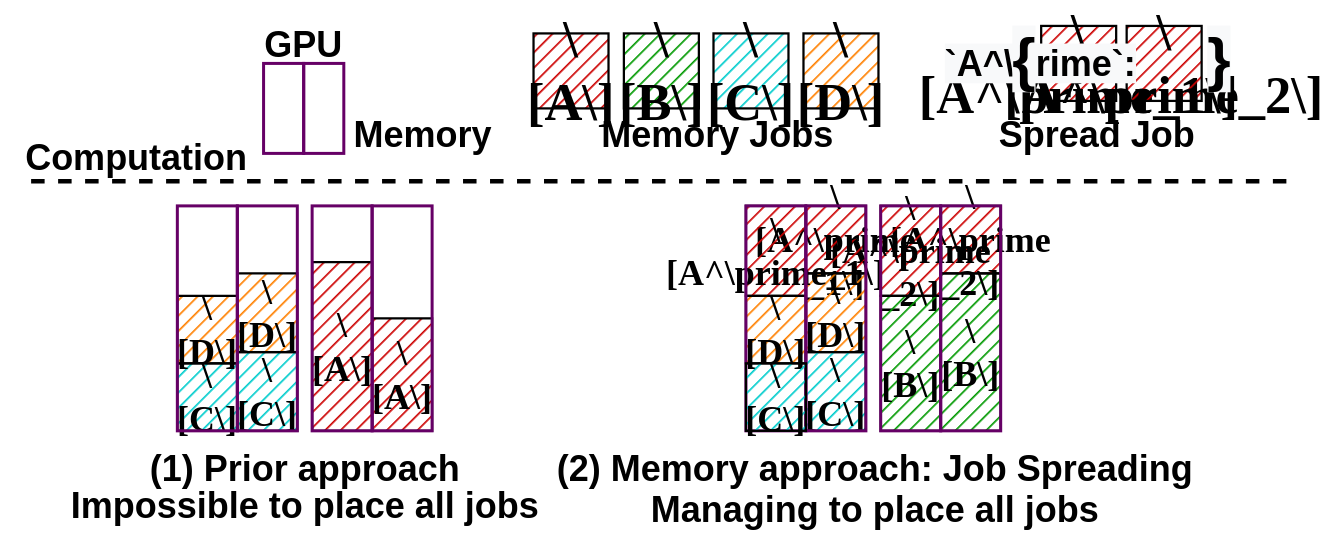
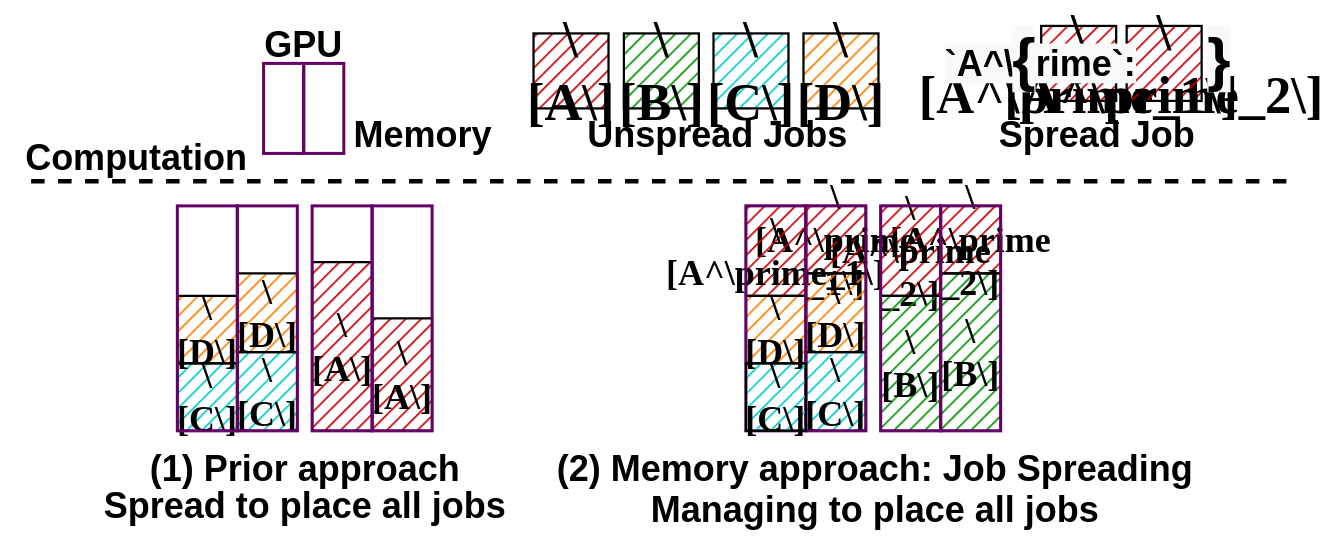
node "Memory Jobs": label "Memory Jobs" -> "Unspread Jobs"
node "Impossible to place all jobs": label "Impossible to place all jobs" -> "Spread to place all jobs"
